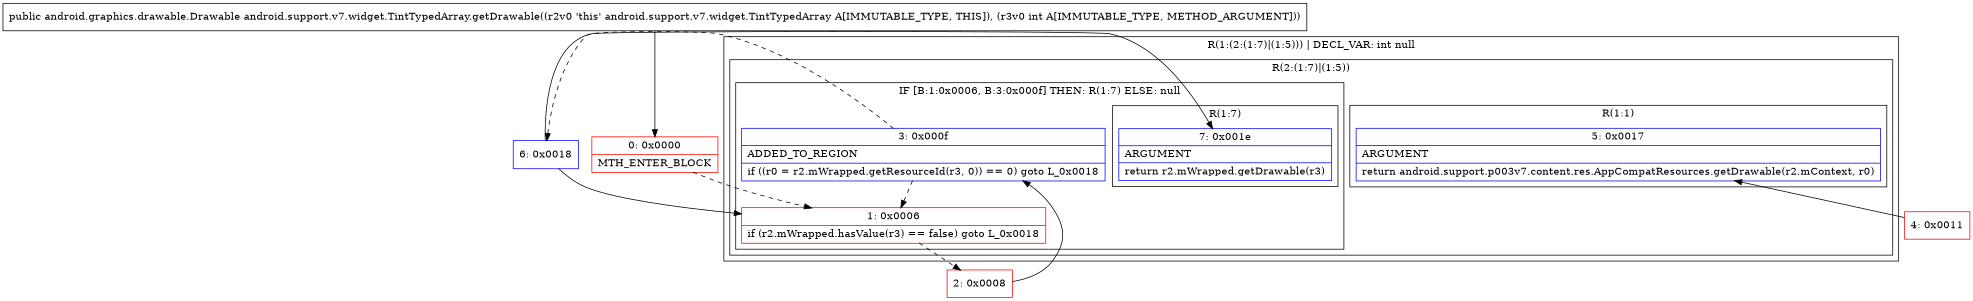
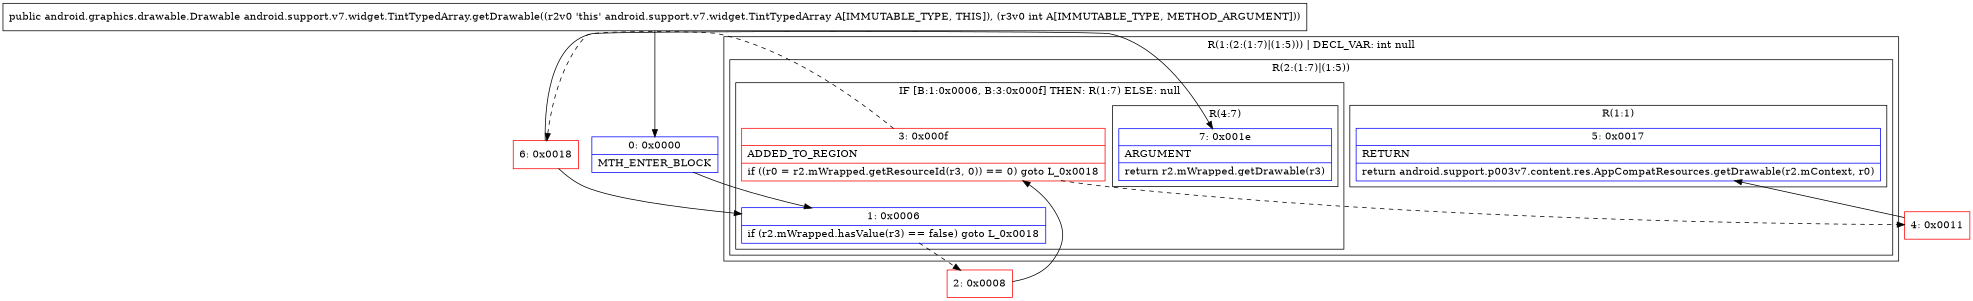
cluster "R(1:7)": label "R(1:7)" -> "R(4:7)"
node "5: 0x0017": text "ARGUMENT" -> "RETURN"
node "6: 0x0018": color blue -> red
node "0: 0x0000": color red -> blue
node "3: 0x000f": color blue -> red
edge "3: 0x000f" -> "1: 0x0006": now "3: 0x000f" -> "4: 0x0011"
edge "0: 0x0000" -> "1: 0x0006": style dashed -> solid
node "1: 0x0006": color red -> blue
